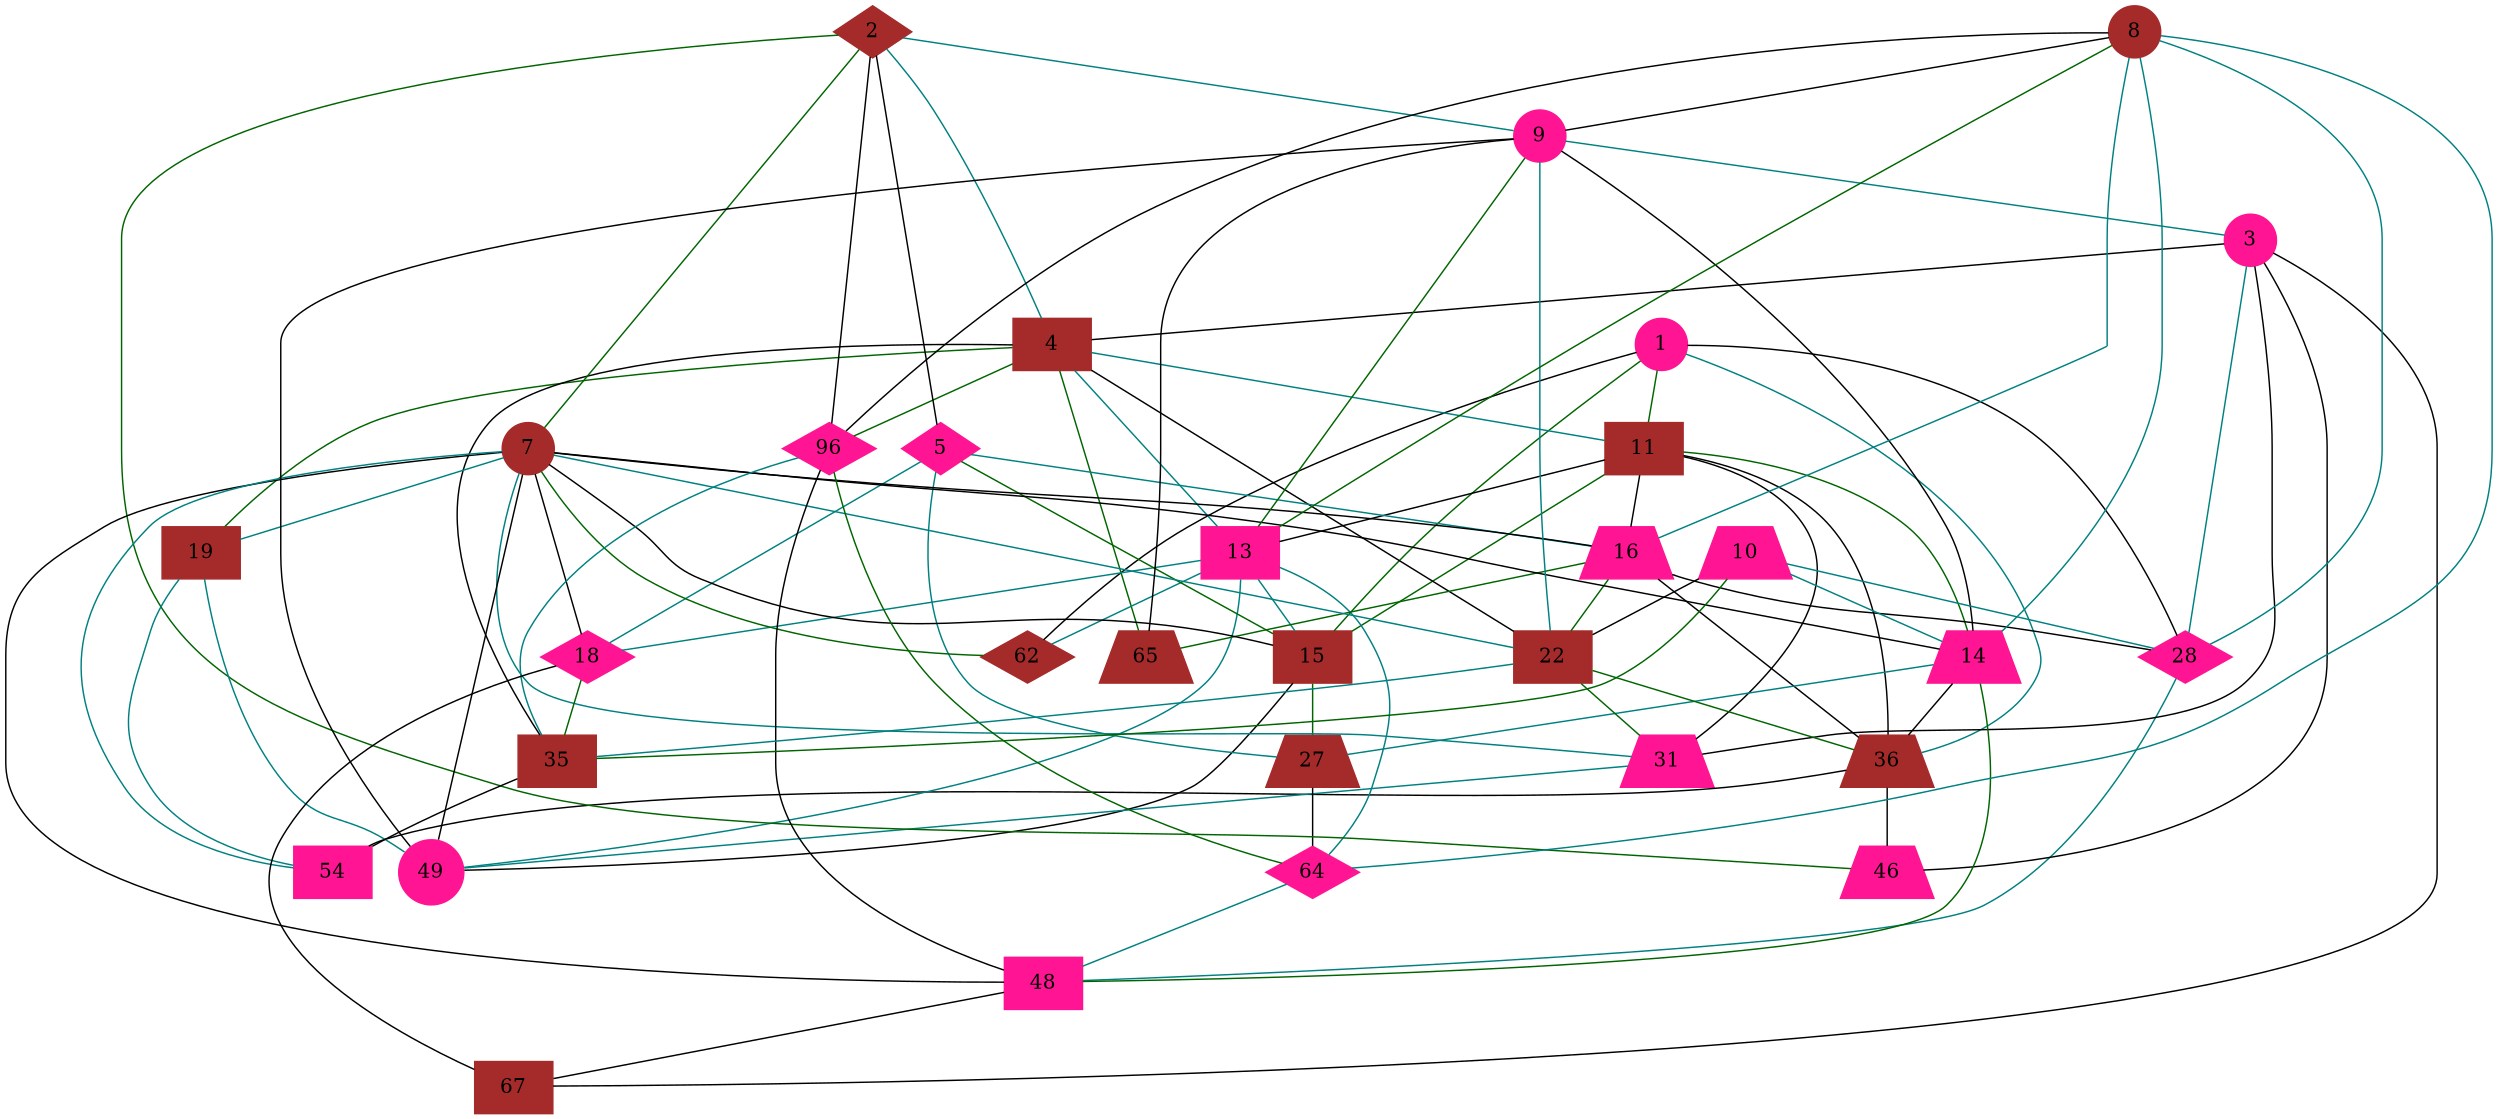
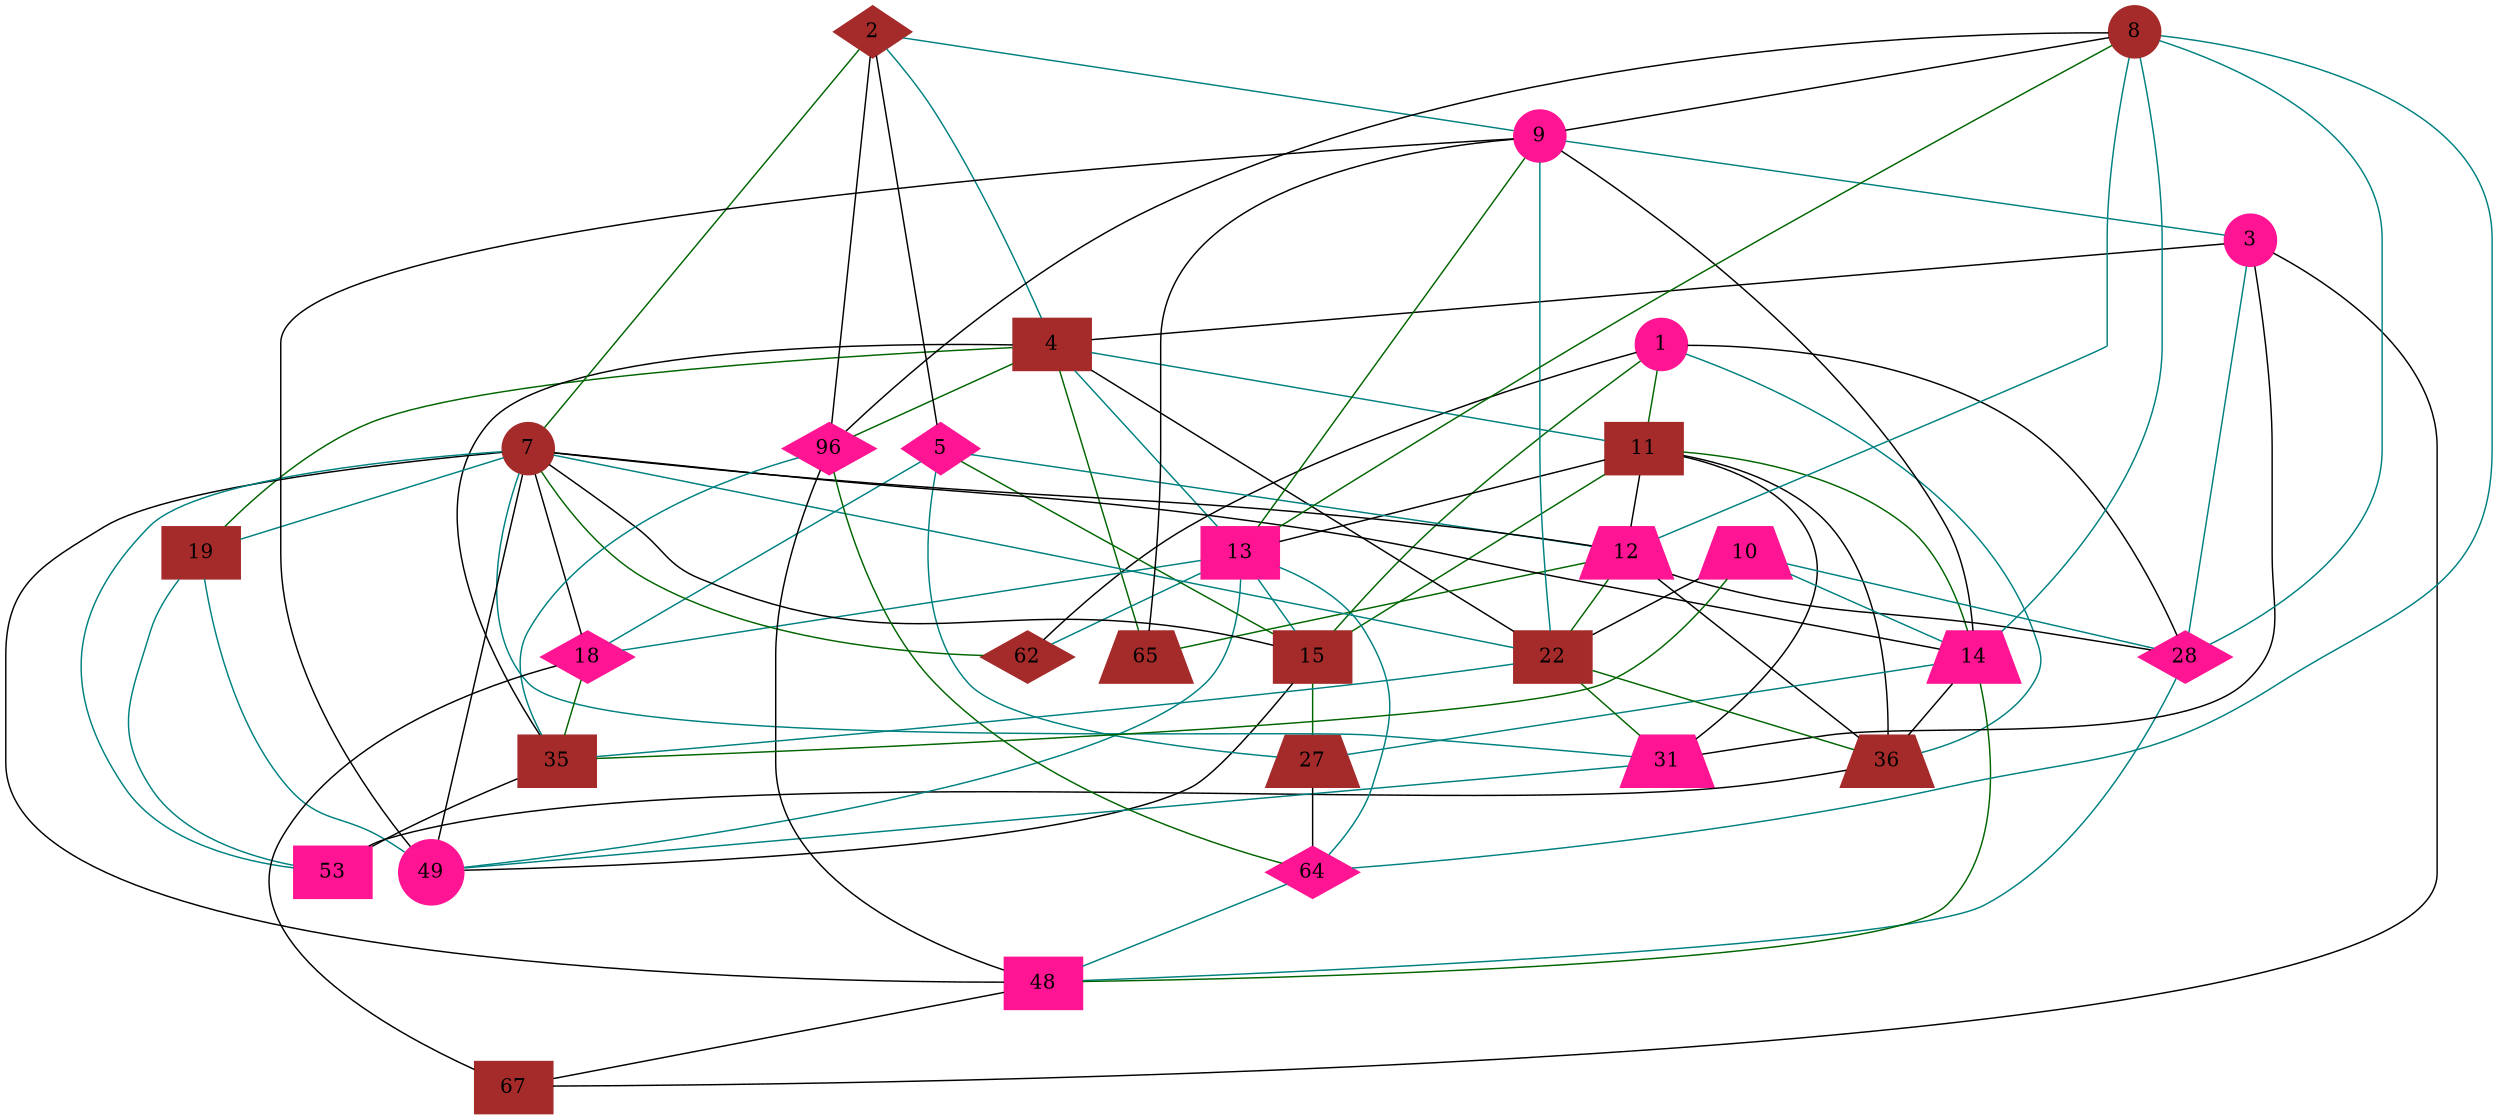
node "16": label "16" -> "12"
node "54": label "54" -> "53"
node "46": removed
